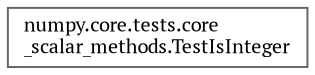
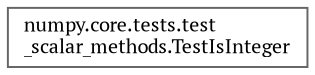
node "numpy.core.tests.core _scalar_methods.TestIsInteger": label "numpy.core.tests.core _scalar_methods.TestIsInteger" -> "numpy.core.tests.test _scalar_methods.TestIsInteger"
